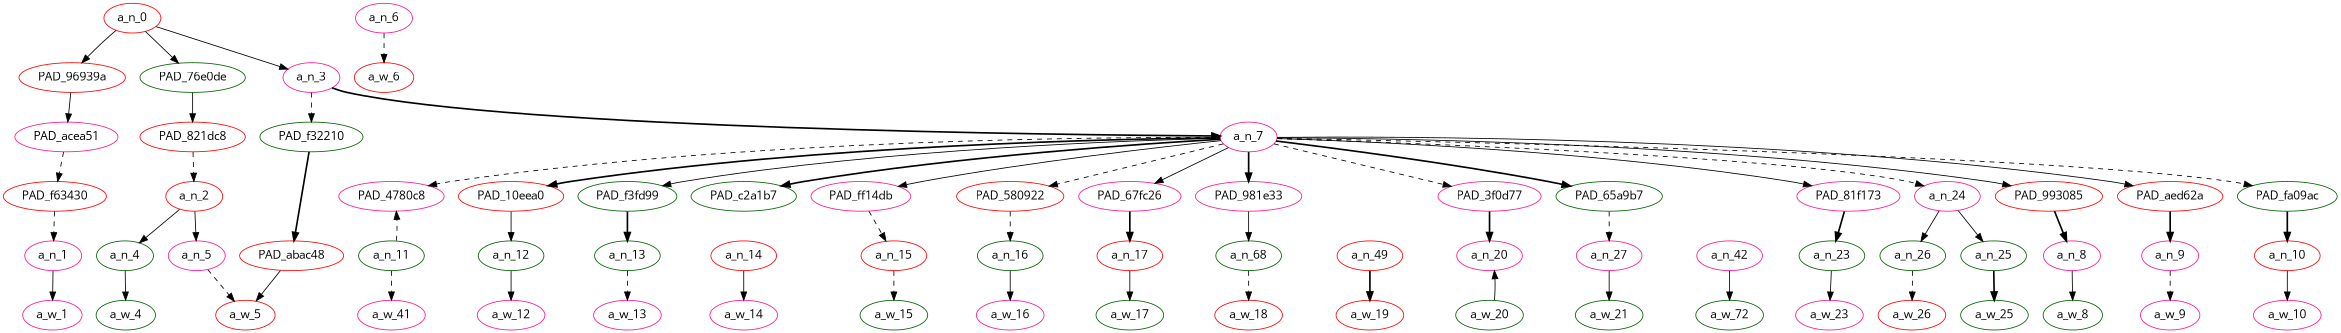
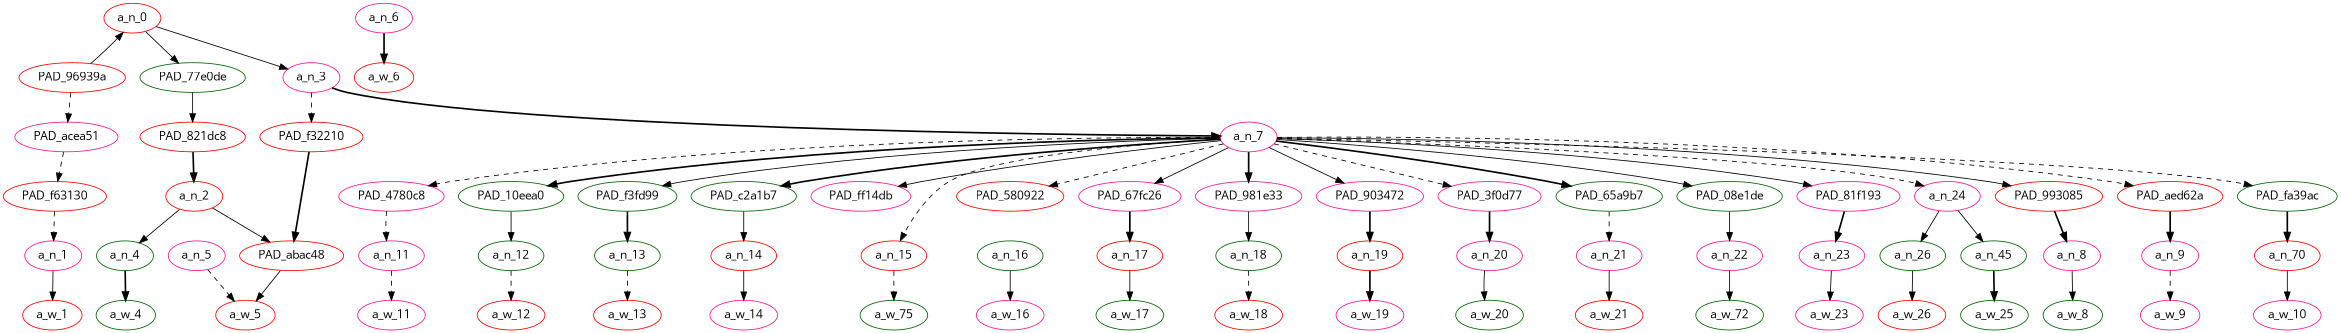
edge "a_n_0" -> "PAD_96939a": reversed
edge "a_n_6" -> "a_w_6": style dashed -> bold
node "PAD_76e0de": label "PAD_76e0de" -> "PAD_77e0de"
edge "PAD_96939a" -> "PAD_acea51": style solid -> dashed
node "PAD_f32210": color darkgreen -> red
edge "a_n_7" -> "PAD_aed62a": style solid -> dashed
edge "PAD_821dc8" -> "a_n_2": style dashed -> bold
node "PAD_f63430": label "PAD_f63430" -> "PAD_f63130"
node "PAD_10eea0": color red -> darkgreen
node "PAD_903472": added
node "PAD_08e1de": added
node "PAD_81f173": label "PAD_81f173" -> "PAD_81f193"
node "PAD_fa09ac": label "PAD_fa09ac" -> "PAD_fa39ac"
edge "a_n_2" -> "a_n_5": now "a_n_2" -> "PAD_abac48"
edge "PAD_c2a1b7" -> "a_n_14": added
edge "PAD_580922" -> "a_n_16": removed
edge "PAD_ff14db" -> "a_n_15": now "a_n_7" -> "a_n_15"
edge "a_n_11" -> "PAD_4780c8": reversed
node "a_n_11": color darkgreen -> deeppink
node "a_n_68": label "a_n_68" -> "a_n_18"
node "a_n_49": label "a_n_49" -> "a_n_19"
node "a_n_27": label "a_n_27" -> "a_n_21"
node "a_n_42": label "a_n_42" -> "a_n_22"
node "a_n_23": color darkgreen -> deeppink
node "a_n_25": label "a_n_25" -> "a_n_45"
node "a_n_10": label "a_n_10" -> "a_n_70"
edge "a_n_4" -> "a_w_4": style solid -> bold
edge "a_n_12" -> "a_w_12": style solid -> dashed
edge "a_n_26" -> "a_w_26": style dashed -> solid
edge "a_w_20" -> "a_n_20": reversed
node "a_w_1": color deeppink -> red
node "a_w_41": label "a_w_41" -> "a_w_11"
node "a_w_12": color deeppink -> red
node "a_w_13": color deeppink -> red
node "a_w_15": label "a_w_15" -> "a_w_75"
node "a_w_19": color red -> deeppink
node "a_w_21": color darkgreen -> red
